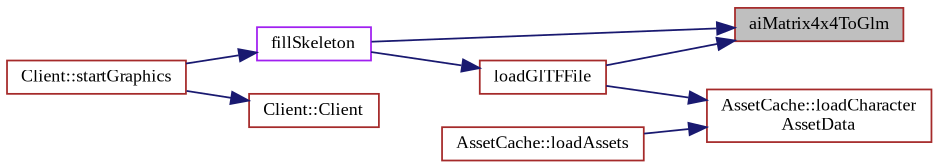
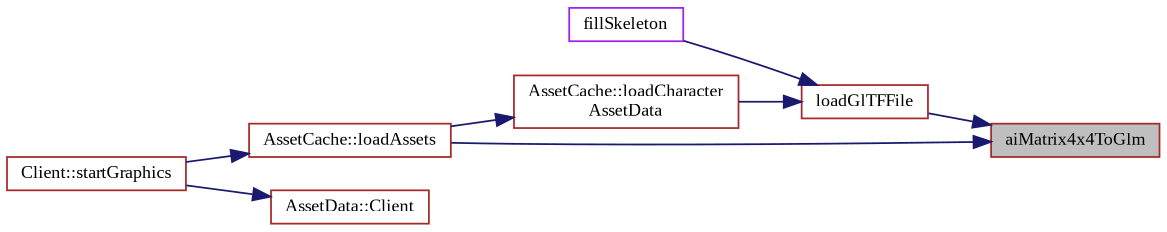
edge "fillSkeleton" -> "aiMatrix4x4ToGlm": now "AssetCache::loadAssets" -> "aiMatrix4x4ToGlm"
edge "Client::startGraphics" -> "fillSkeleton": now "Client::startGraphics" -> "AssetCache::loadAssets"
edge "loadGlTFFile" -> "AssetCache::loadCharacter AssetData": reversed
node "Client::Client": label "Client::Client" -> "AssetData::Client"
